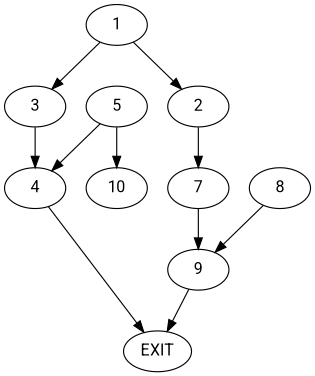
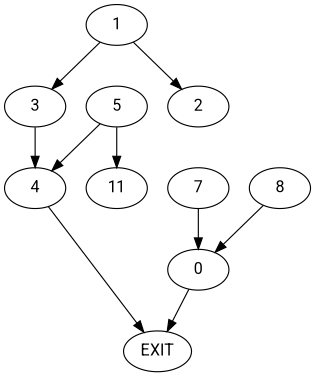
edge "2" -> "7": removed
node "10": label "10" -> "11"
node "9": label "9" -> "0"
